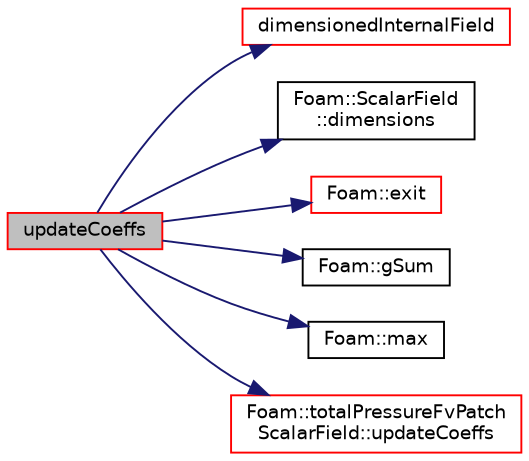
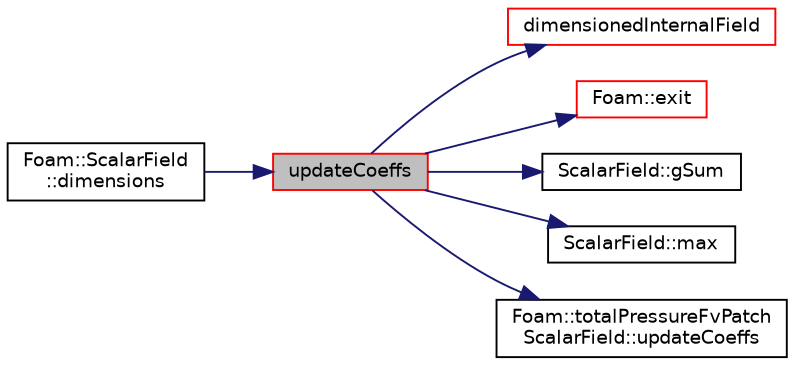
edge "updateCoeffs" -> "Foam::ScalarField ::dimensions": reversed
node "Foam::gSum": label "Foam::gSum" -> "ScalarField::gSum"
node "Foam::max": label "Foam::max" -> "ScalarField::max"
node "Foam::totalPressureFvPatch ScalarField::updateCoeffs": color red -> black
